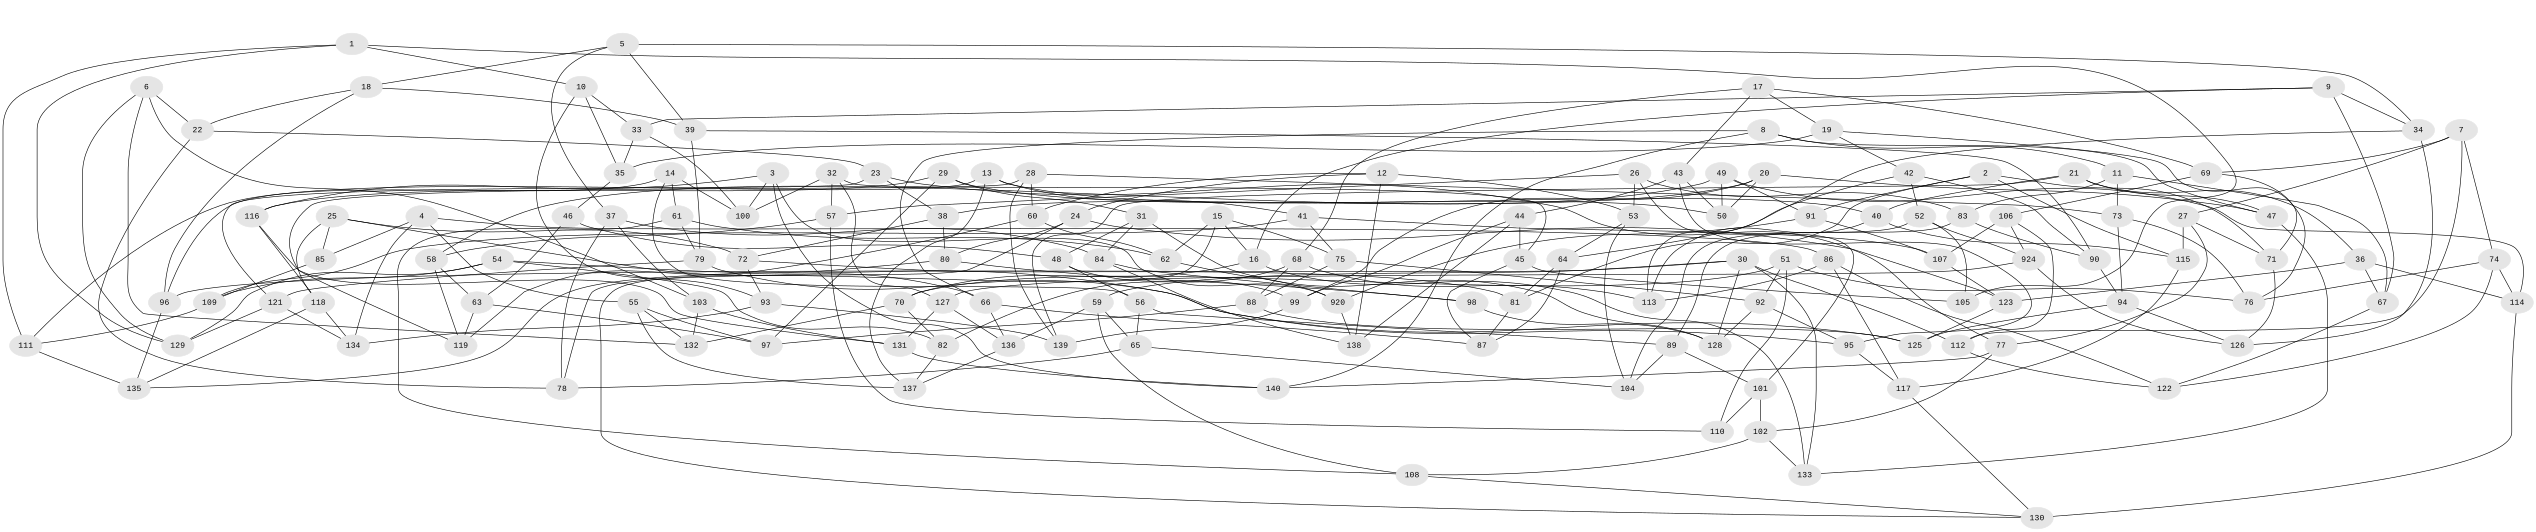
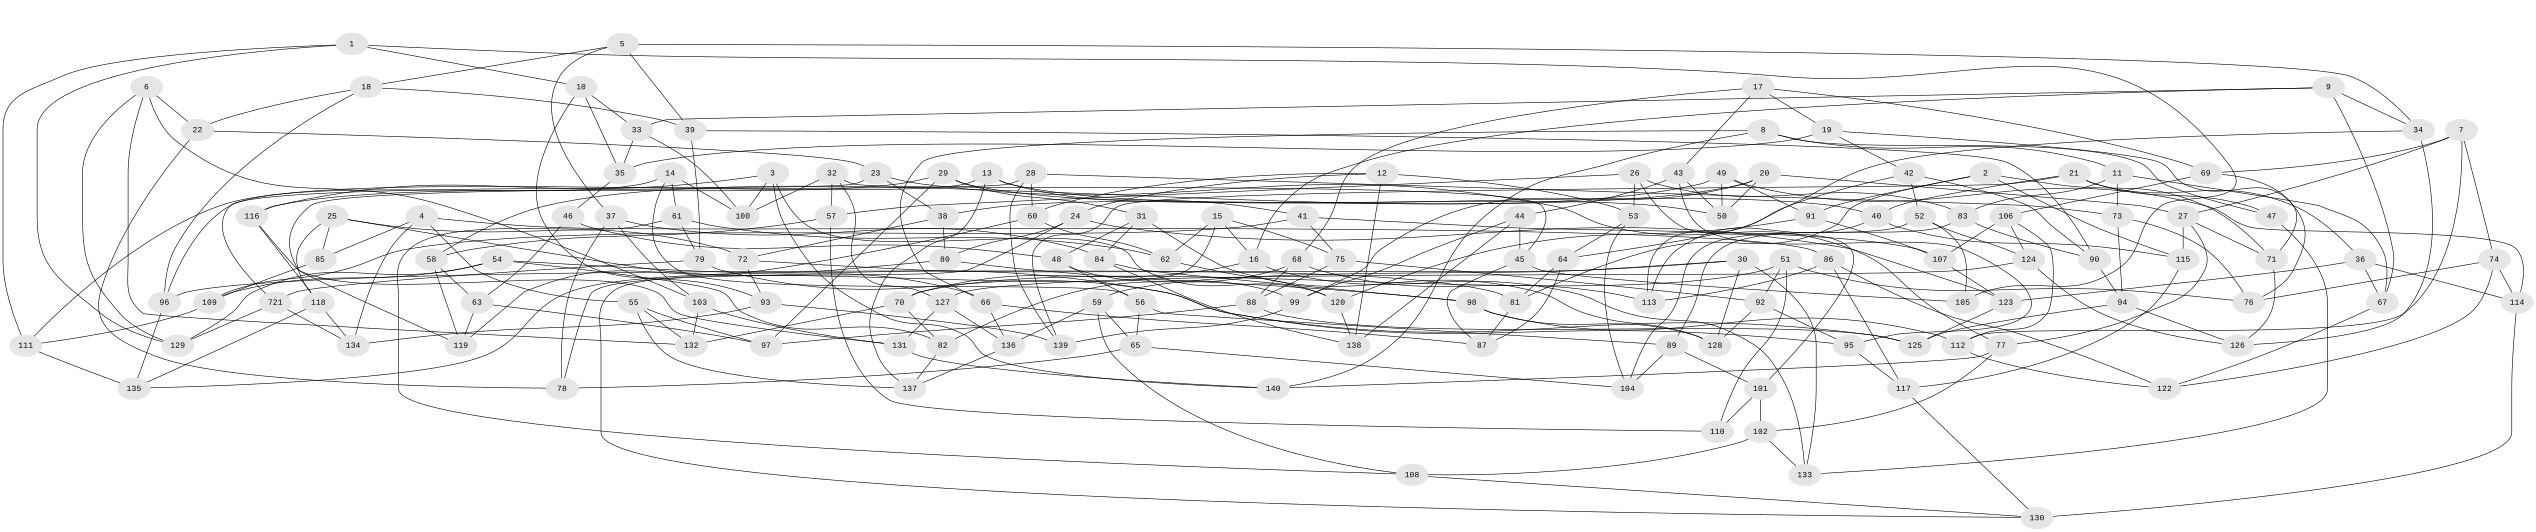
edge "20" -- "47": now "20" -- "27"
node "924": label "924" -> "124"
edge "30" -- "112": now "98" -- "112"
node "121": label "121" -> "721"
node "920": label "920" -> "120"
